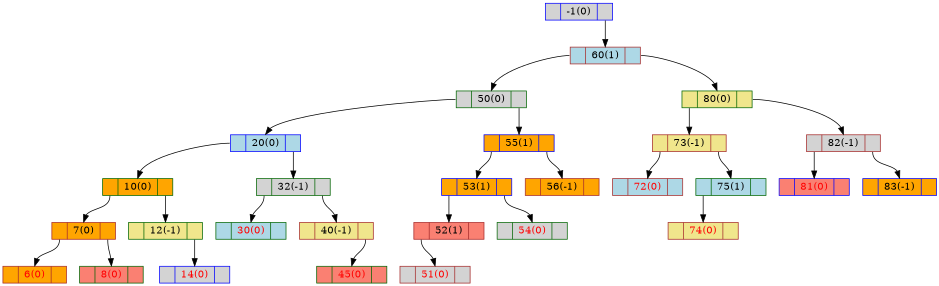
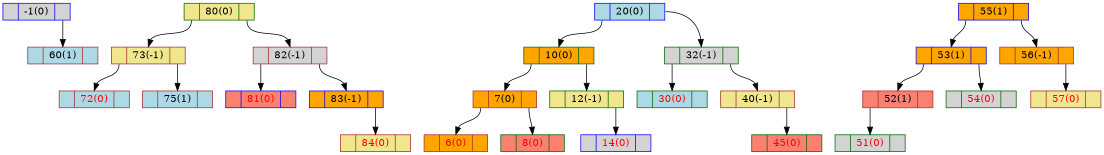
edge "60(1)" -> "80(0)": removed
node "50(0)": removed
node "57(0)": added
node "84(0)": added
node "75(1)": color darkgreen -> brown
node "74(0)": removed
node "51(0)": color brown -> darkgreen
